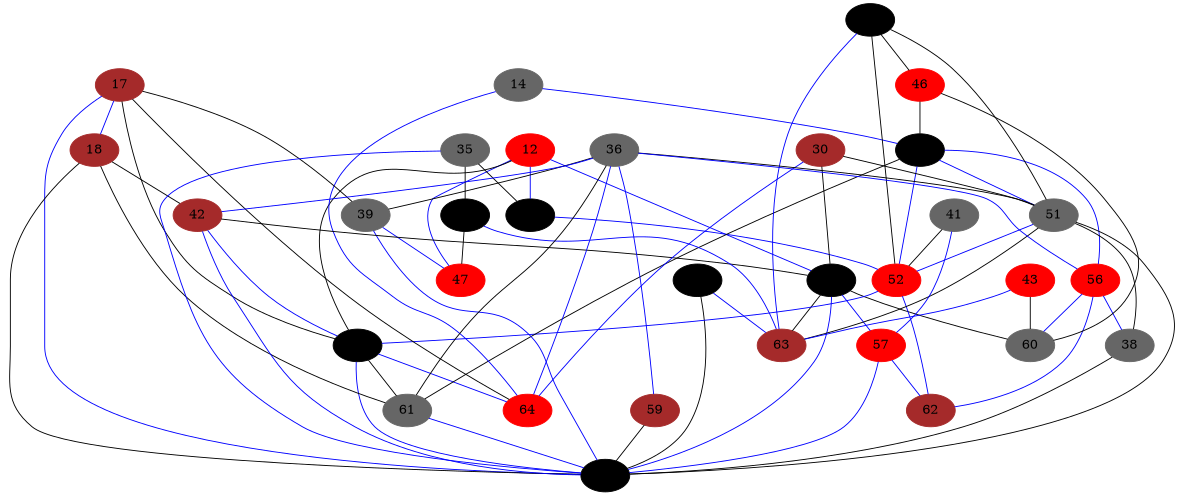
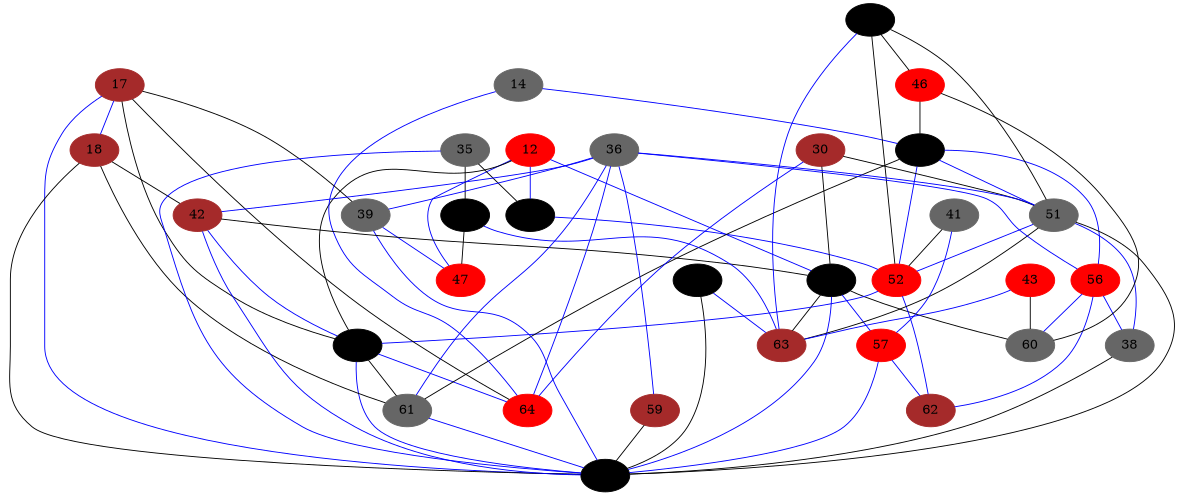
edge "36" -- "51": color black -> blue
edge "36" -- "39": color black -> blue
edge "51" -- "38": color black -> blue
edge "36" -- "61": color black -> blue
